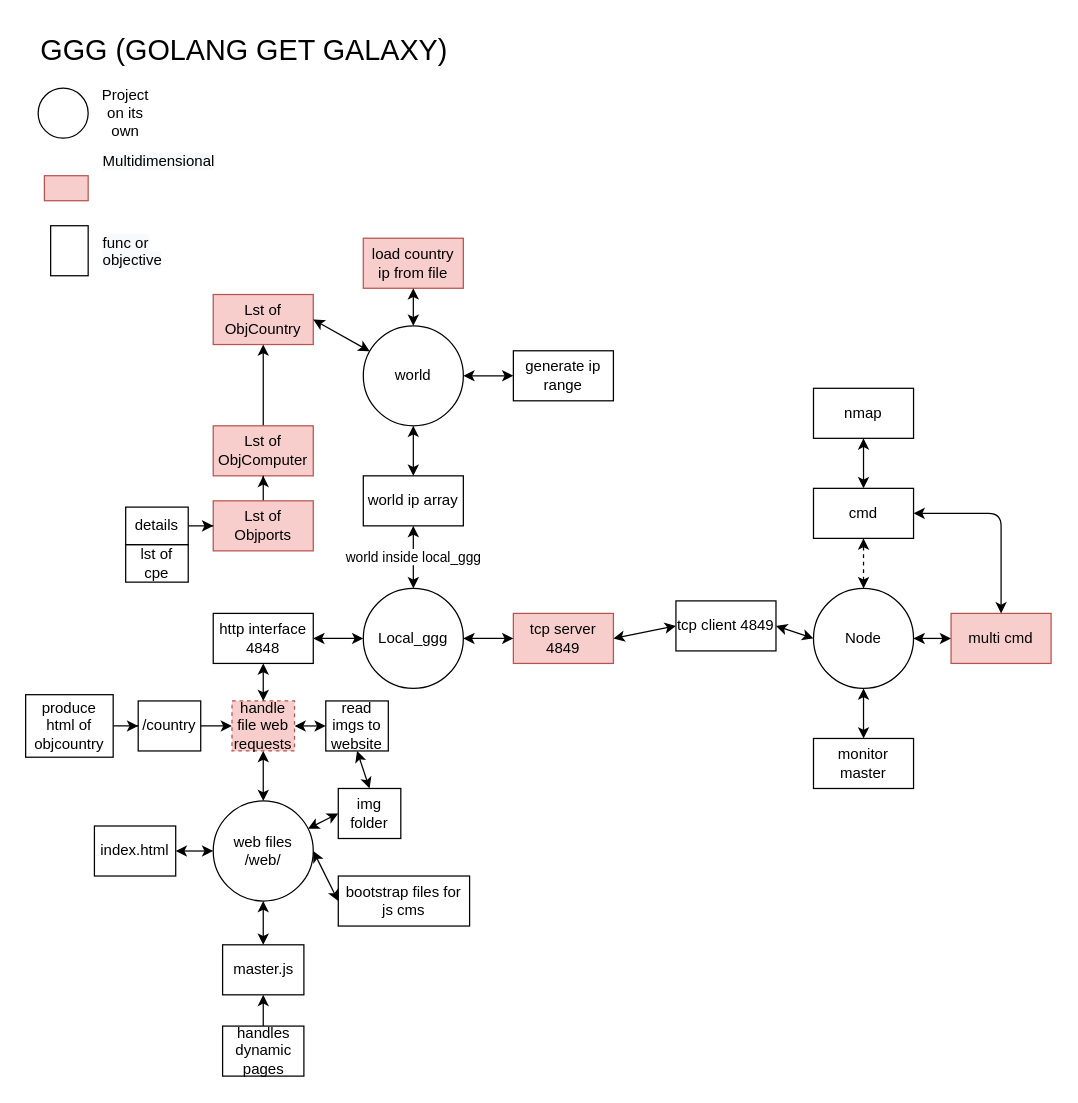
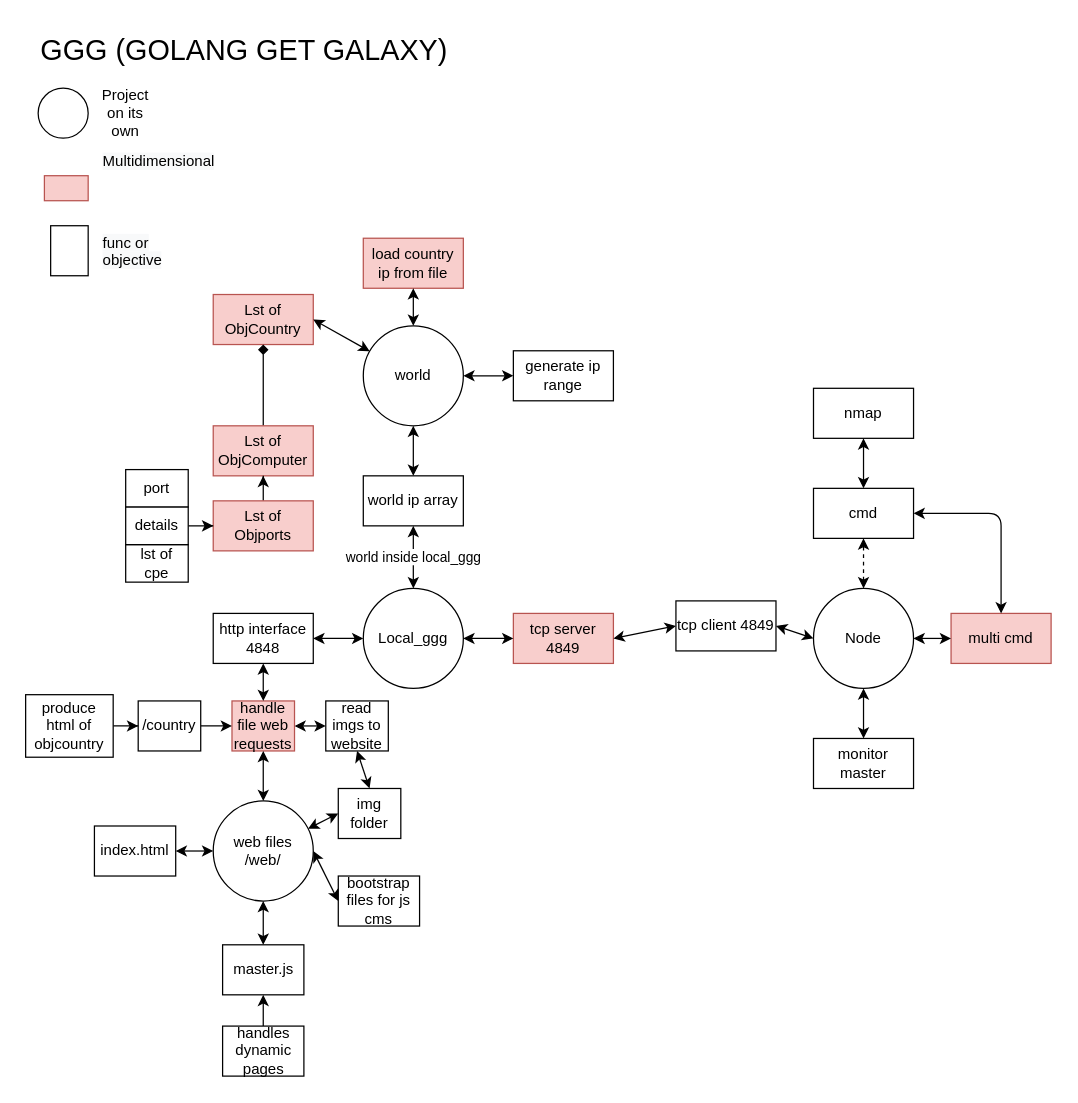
edge "Lst of ObjComputer" -> "Lst of ObjCountry": arrowhead classic -> diamond
node "port": added
node "handle file web requests": style dashed -> solid
node "bootstrap files for js cms": size 131x50 -> 81x50
